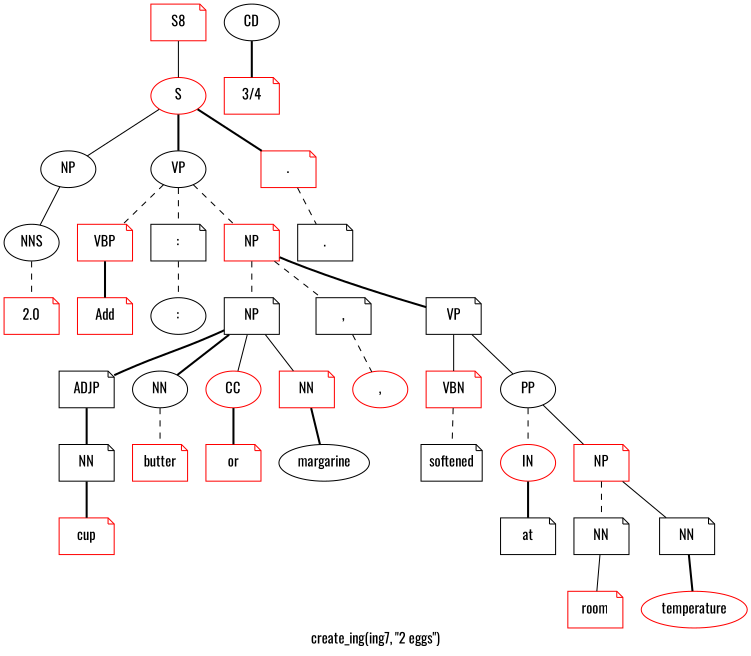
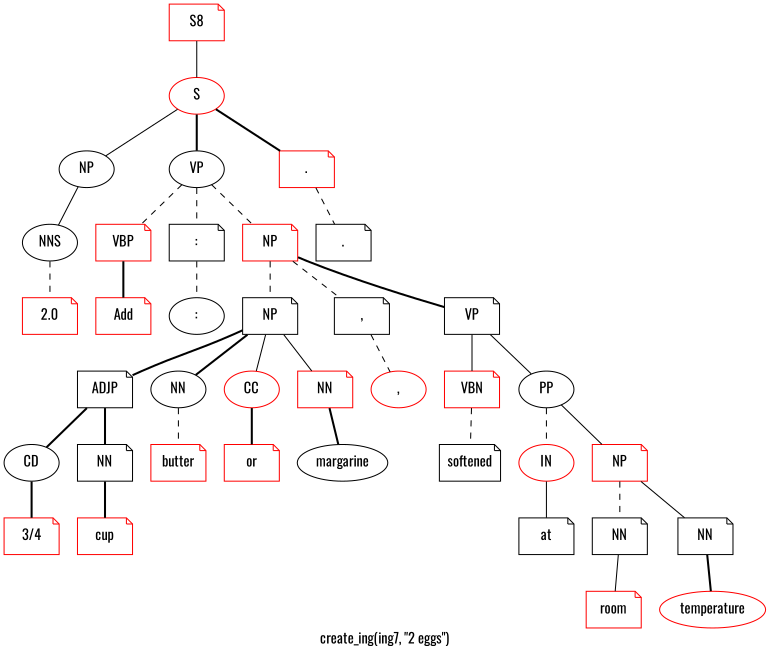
edge "ADJP" -- "CD": added
edge "IN" -- "at": style bold -> solid
